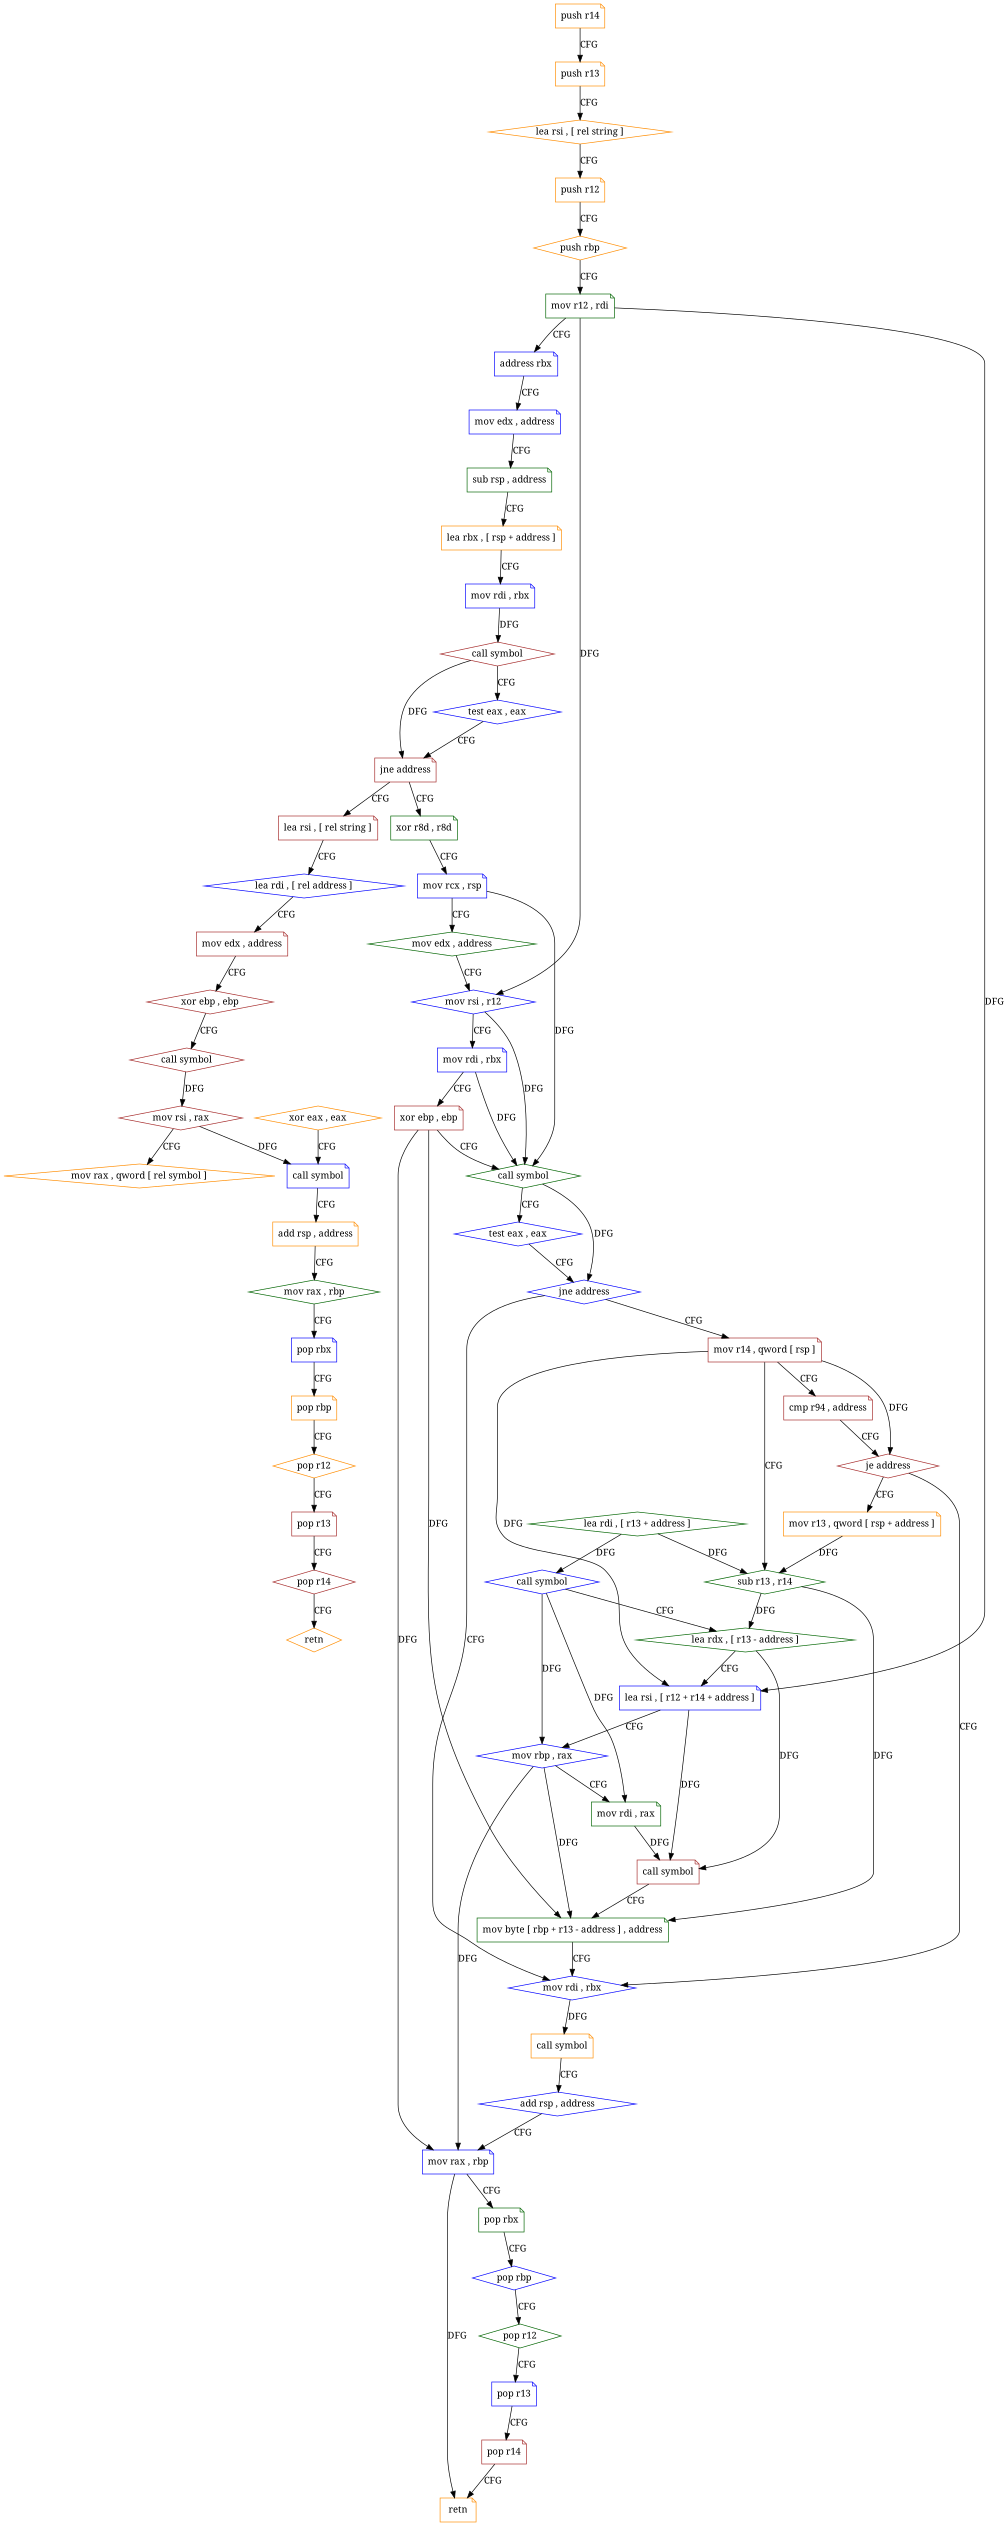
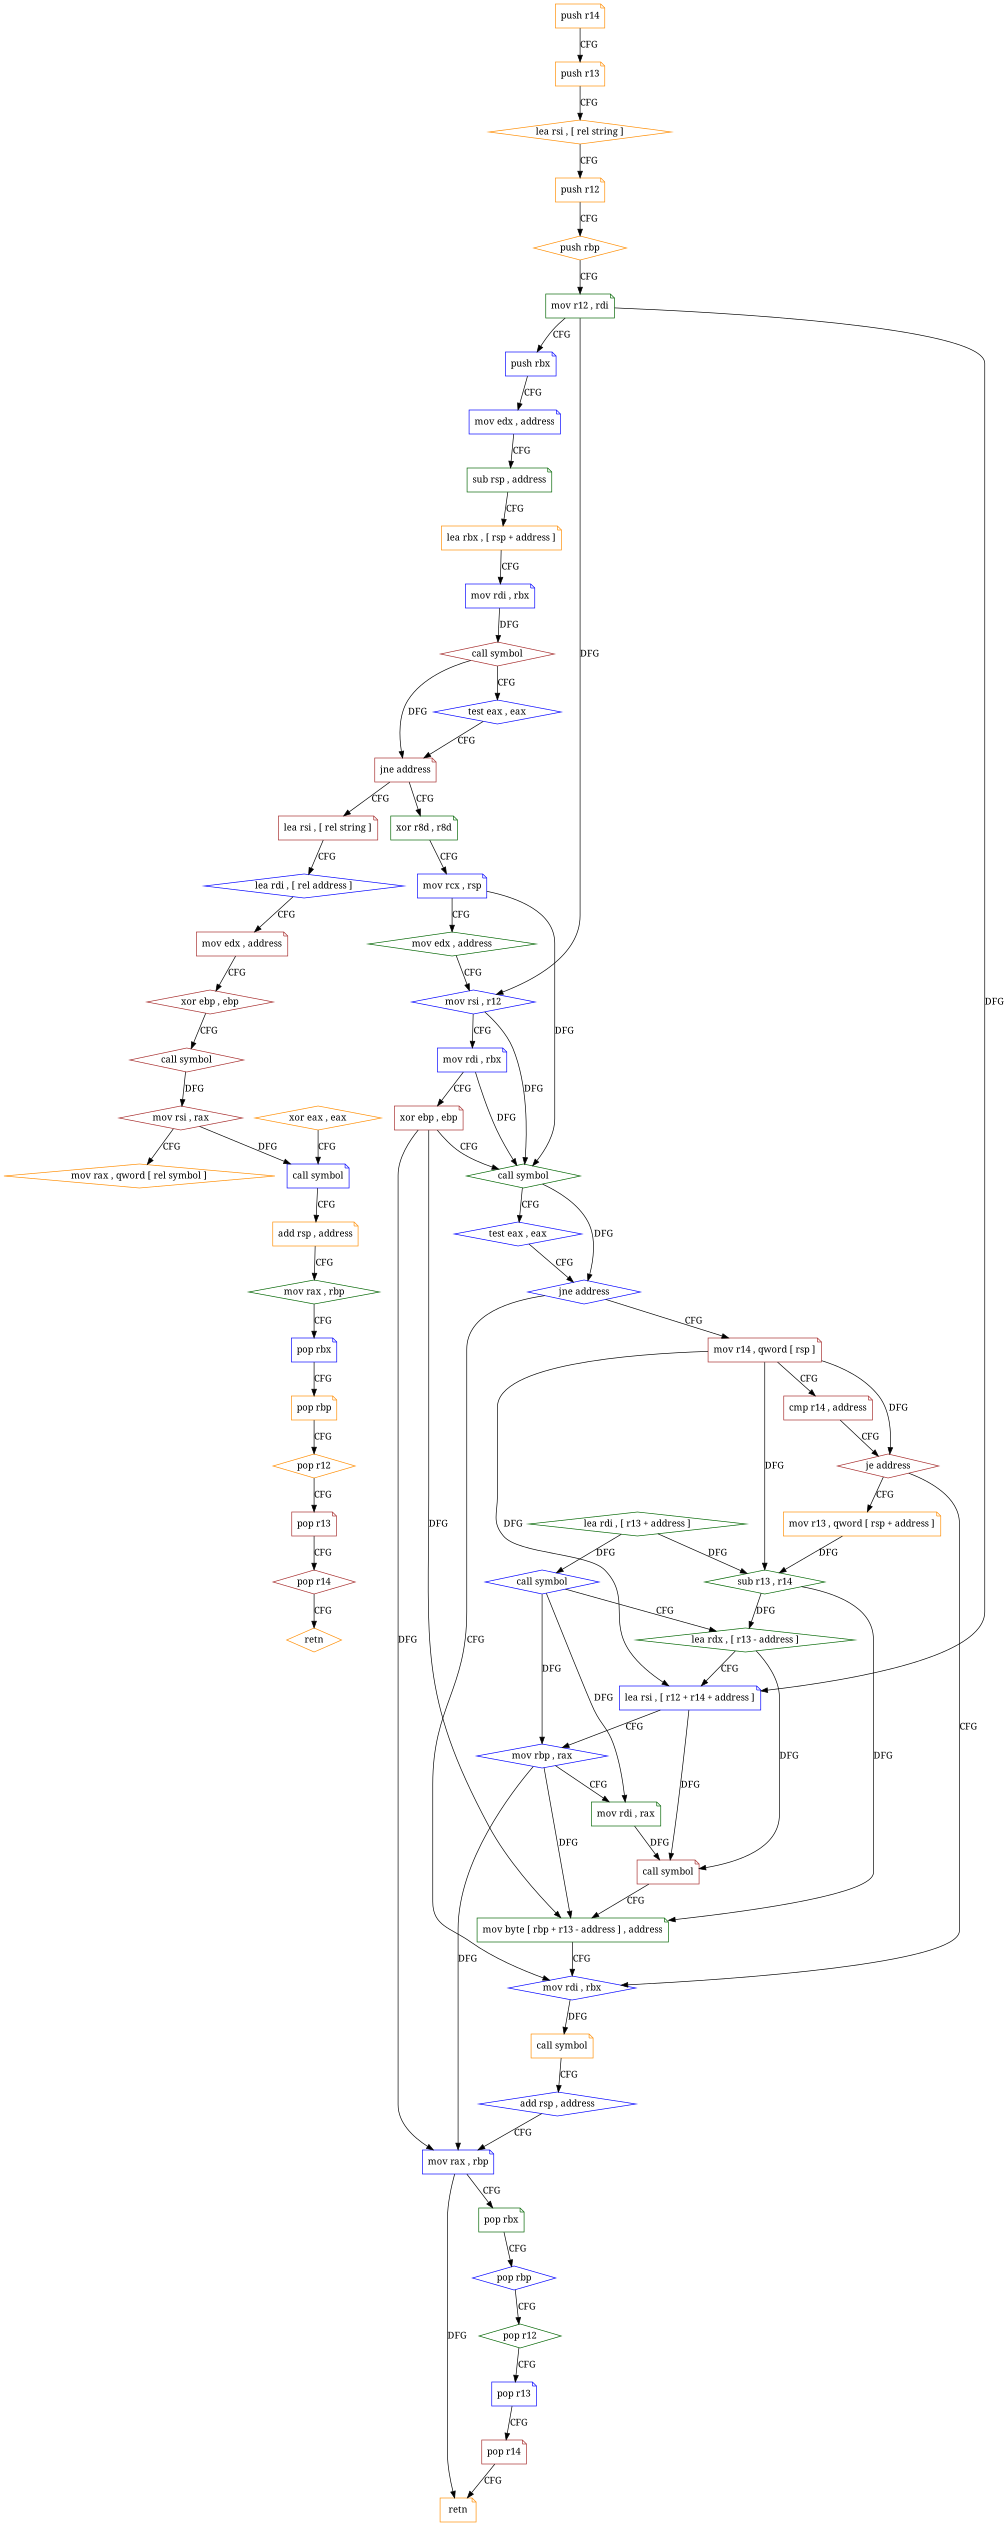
node "address rbx": label "address rbx" -> "push rbx"
node "cmp r94 , address": label "cmp r94 , address" -> "cmp r14 , address"
edge "mov r14 , qword [ rsp ]" -> "sub r13 , r14": label "CFG" -> "DFG"
